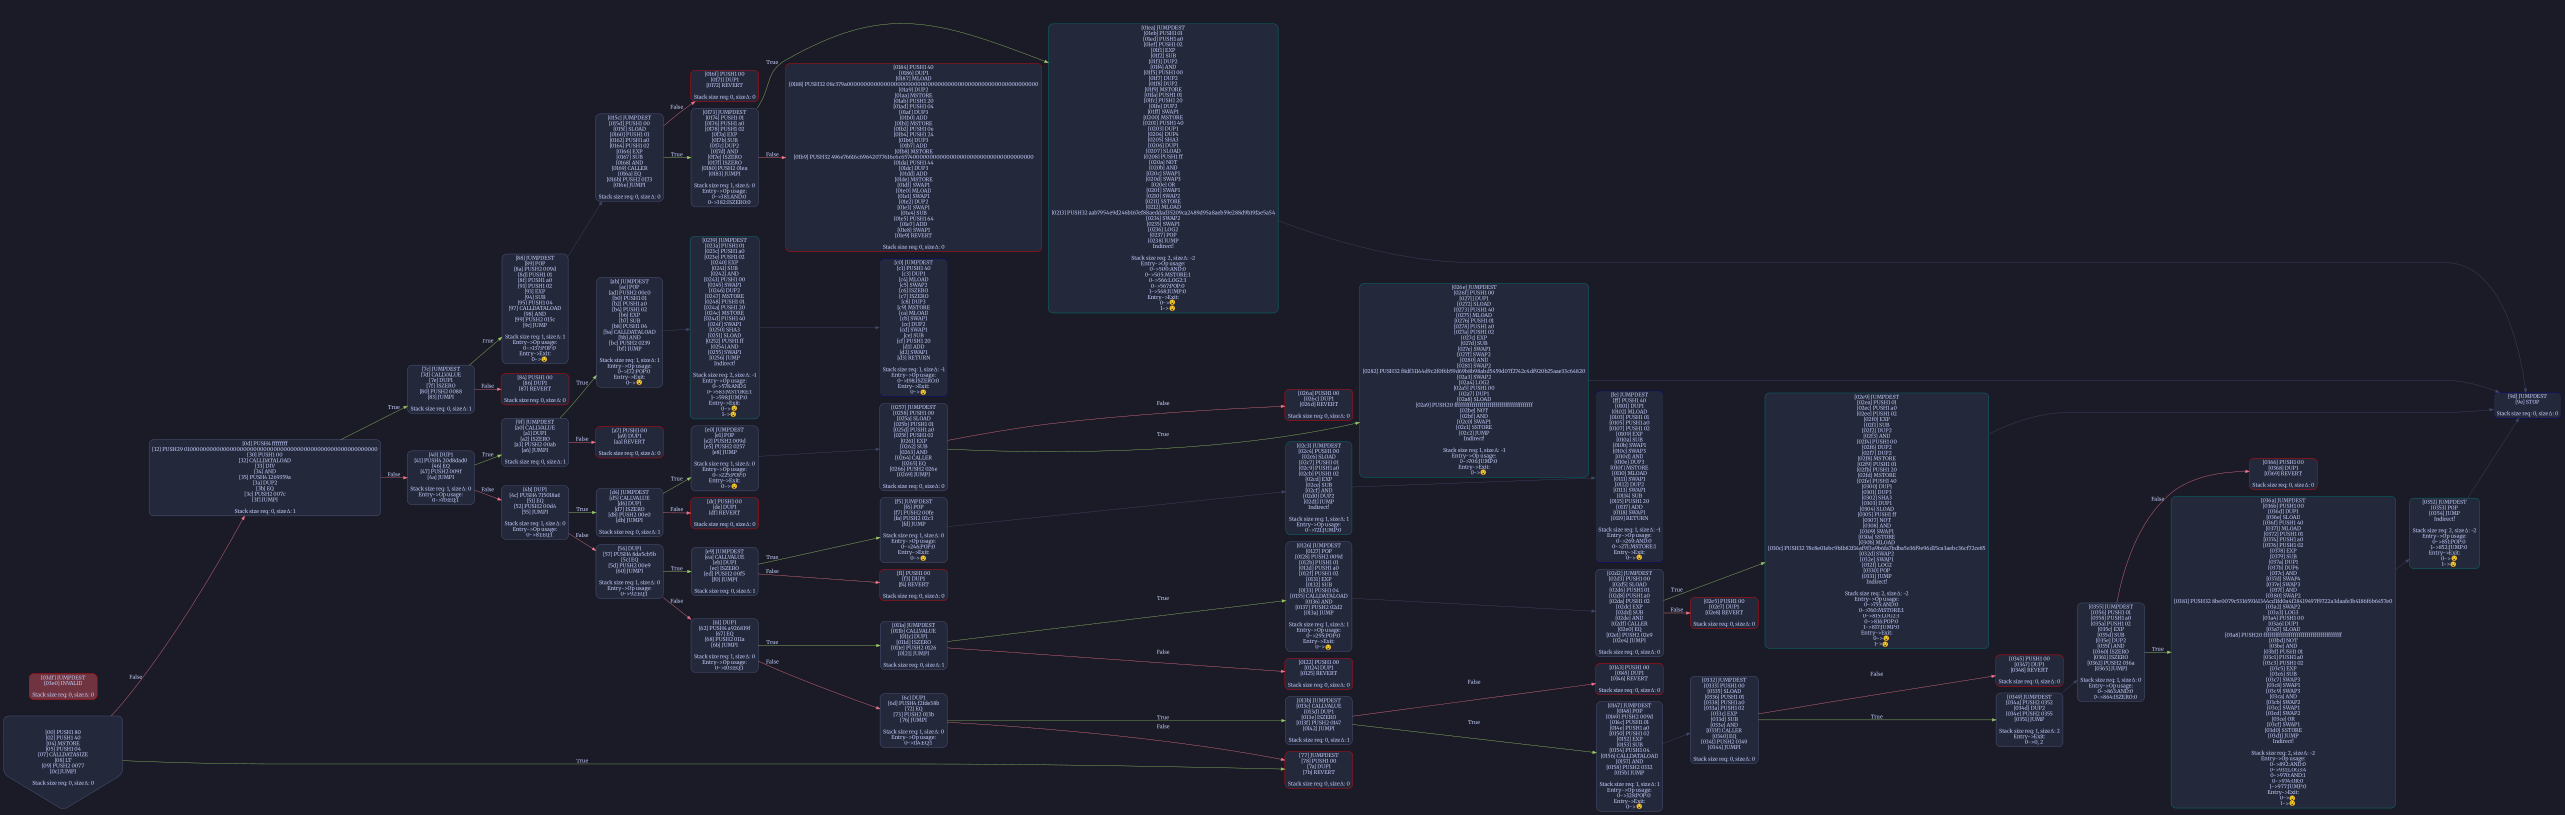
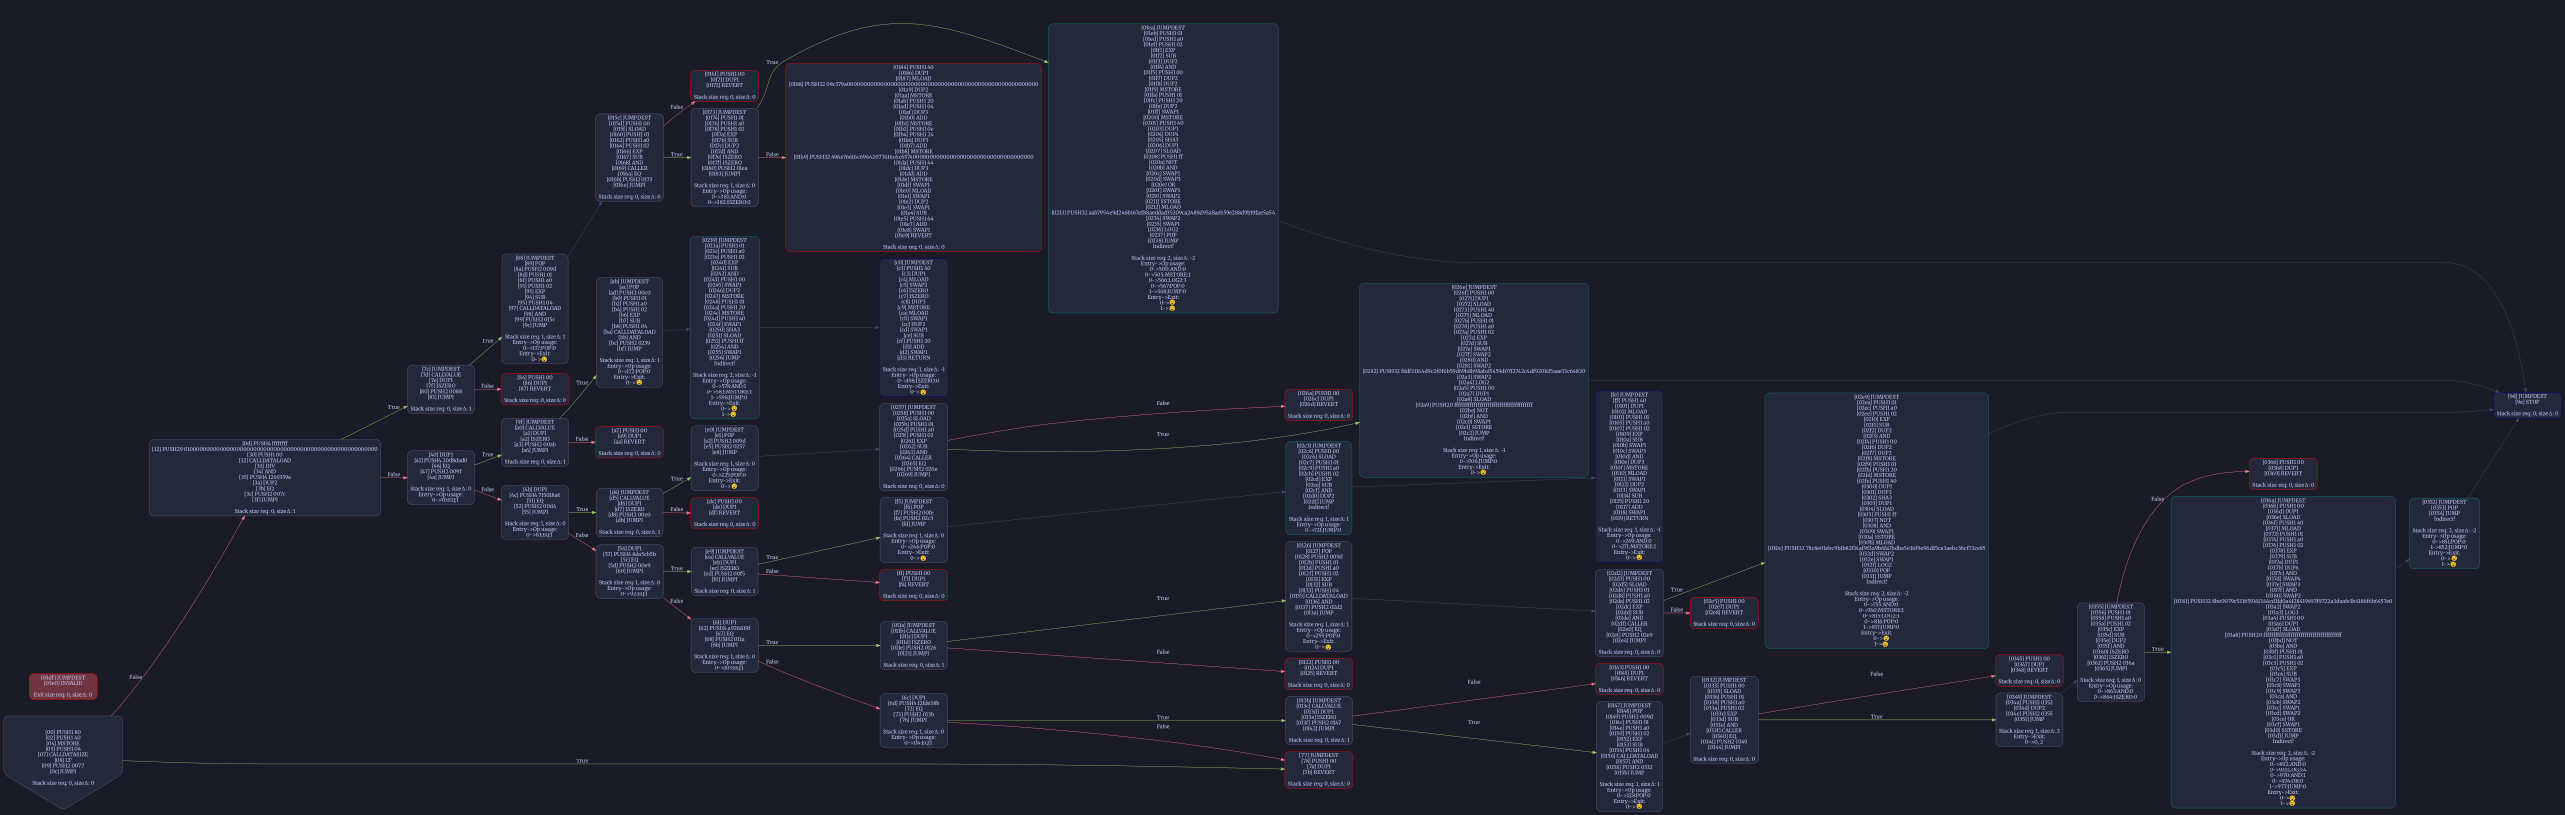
node "[03df] JUMPDEST [03e0] INVALID Stack size req: 0, sizeΔ: 0": label "[03df] JUMPDEST [03e0] INVALID Stack size req: 0, sizeΔ: 0" -> "[03df] JUMPDEST [03e0] INVALID Exit size req: 0, sizeΔ: 0"
